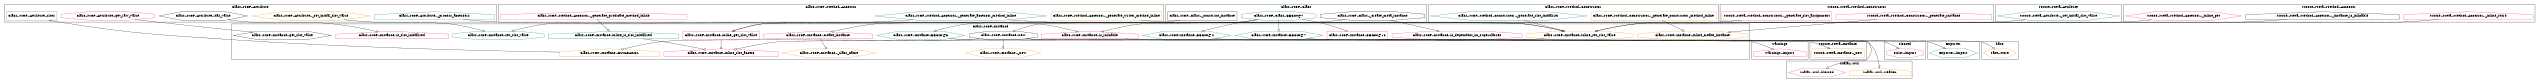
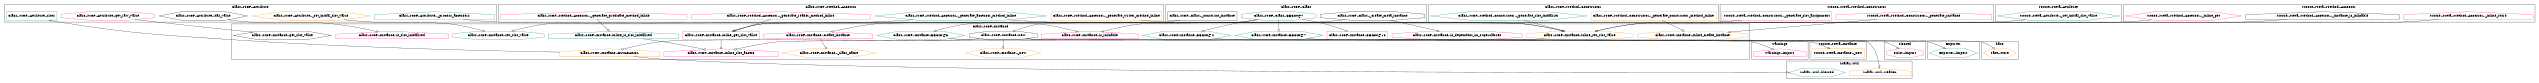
node "Class::MOP::Method::Accessor::_generate_reader_method_inline": added
edge "Class::MOP::Instance::is_inlinable" -> "Scalar::Util::blessed": now "Class::MOP::Instance::BUILDARGS" -> "Scalar::Util::blessed"
node "Scalar::Util::blessed": color deeppink -> teal
